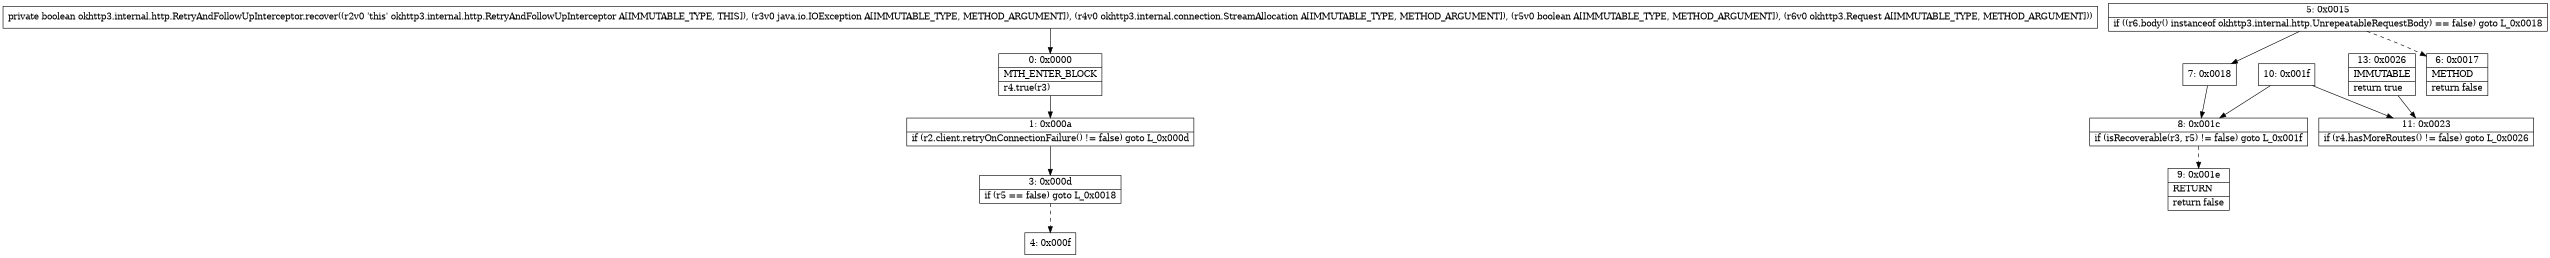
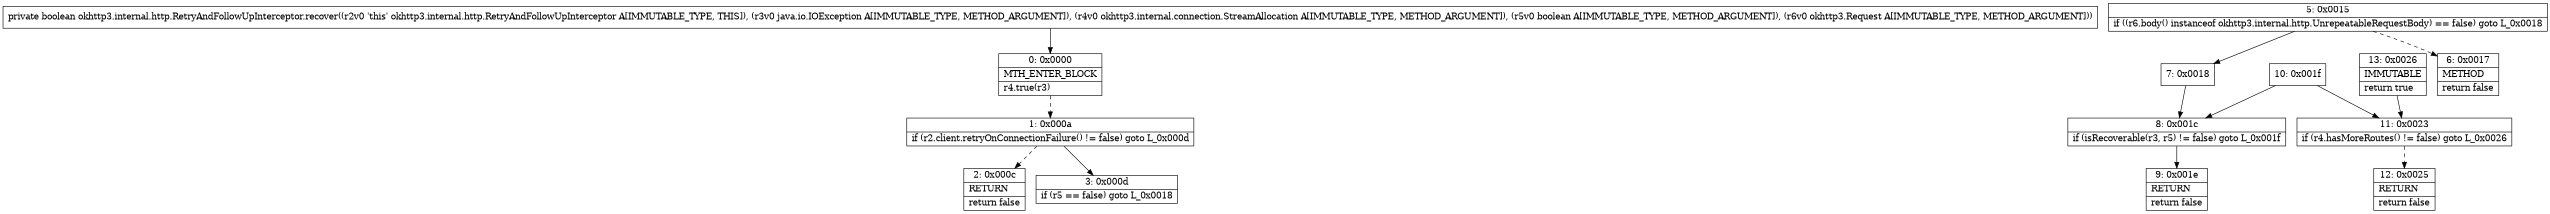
edge "0: 0x0000" -> "1: 0x000a": style solid -> dashed
edge "8: 0x001c" -> "9: 0x001e": style dashed -> solid
node "2: 0x000c": added
node "12: 0x0025": added
node "4: 0x000f": removed
